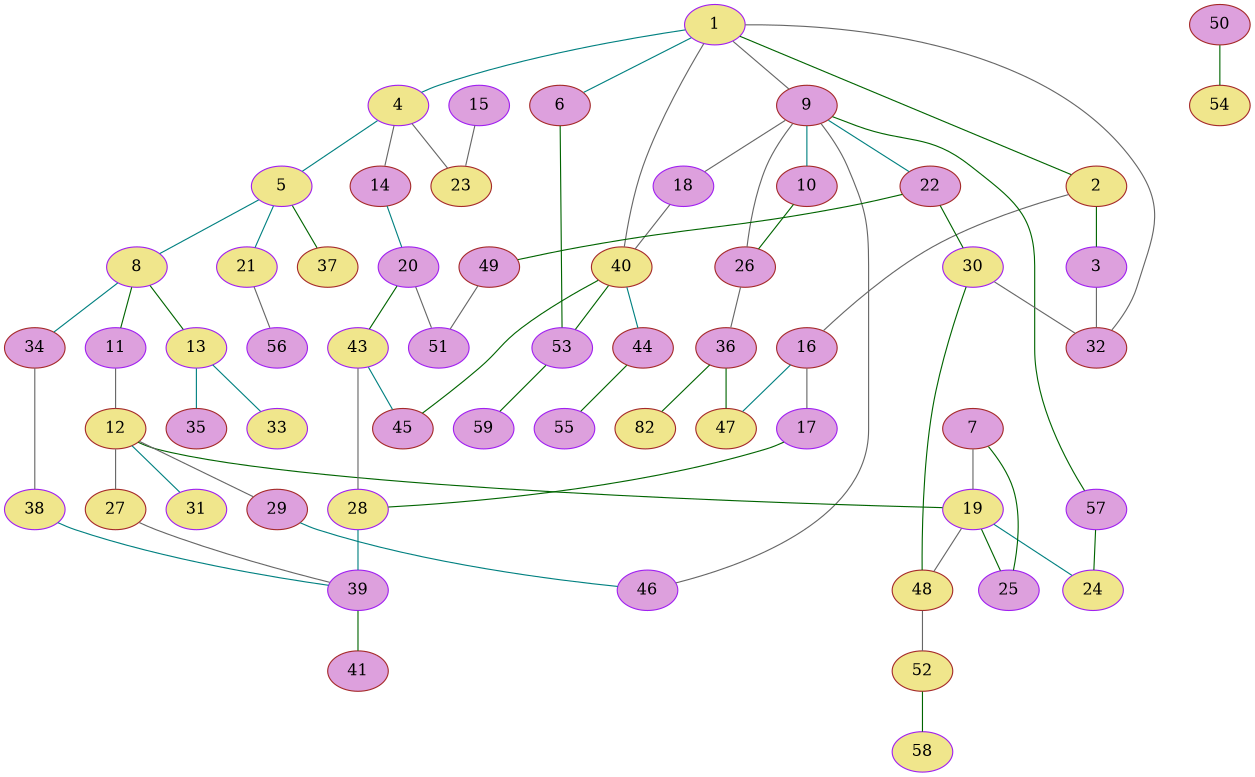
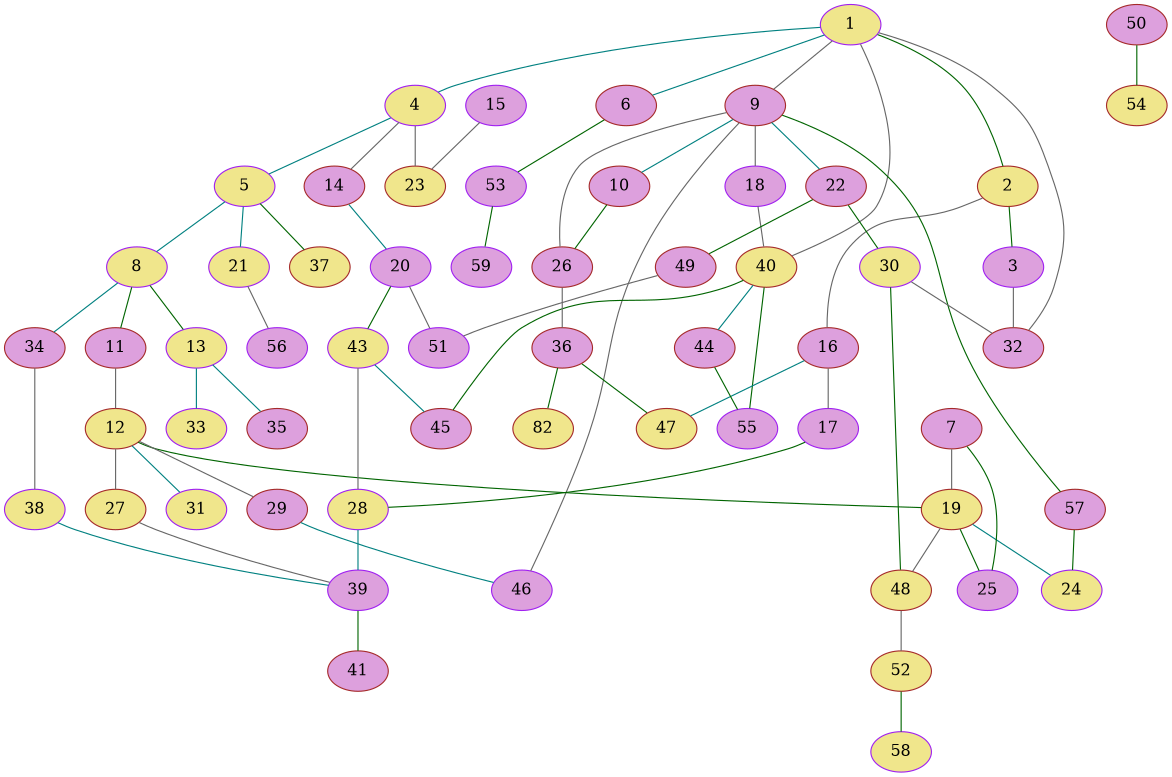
edge "40" -- "53": now "40" -- "55"
node "11": color purple -> brown
node "19": color purple -> brown
node "57": color purple -> brown
